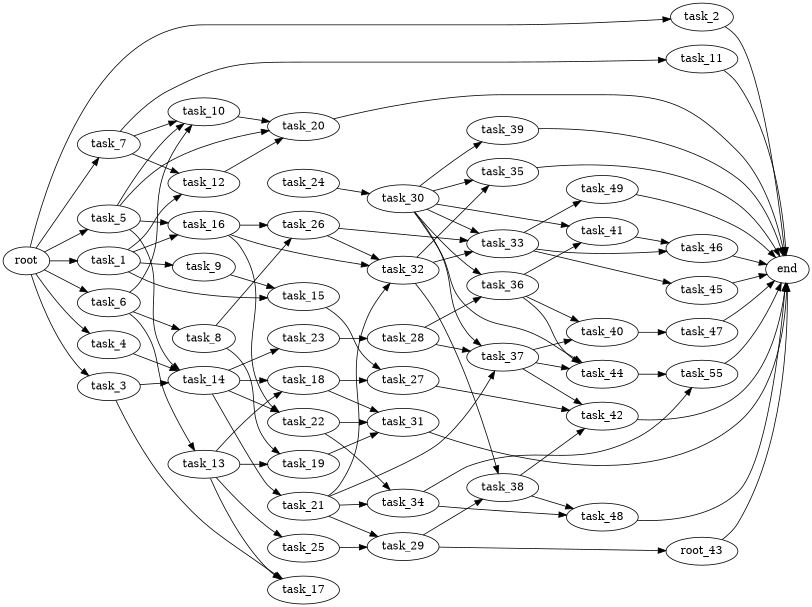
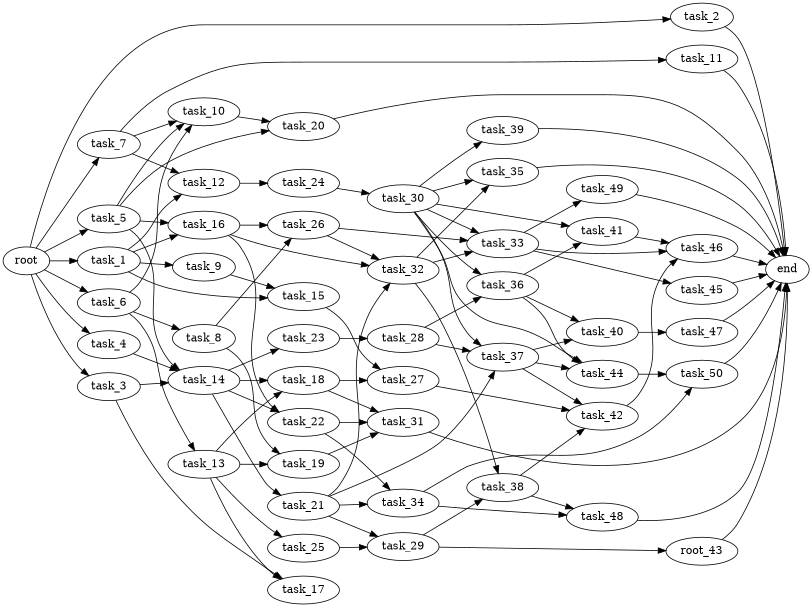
edge "task_12" -> "task_20": now "task_12" -> "task_24"
node "task_55": label "task_55" -> "task_50"
edge "task_42" -> "end": now "task_42" -> "task_46"
